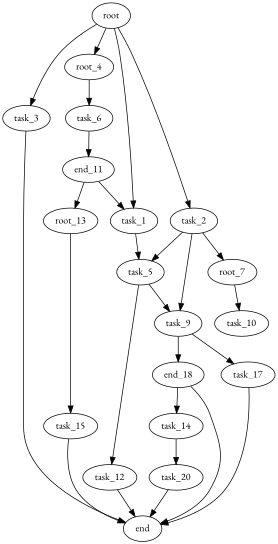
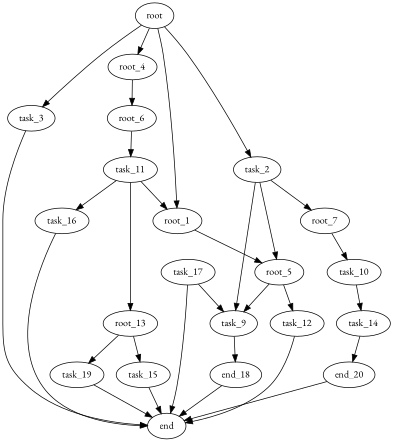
node "task_6": label "task_6" -> "root_6"
node "end_11": label "end_11" -> "task_11"
node "task_16": added
node "task_1": label "task_1" -> "root_1"
node "task_5": label "task_5" -> "root_5"
edge "task_9" -> "task_17": reversed
node "task_19": added
edge "end_18" -> "task_14": now "task_10" -> "task_14"
node "task_20": label "task_20" -> "end_20"
